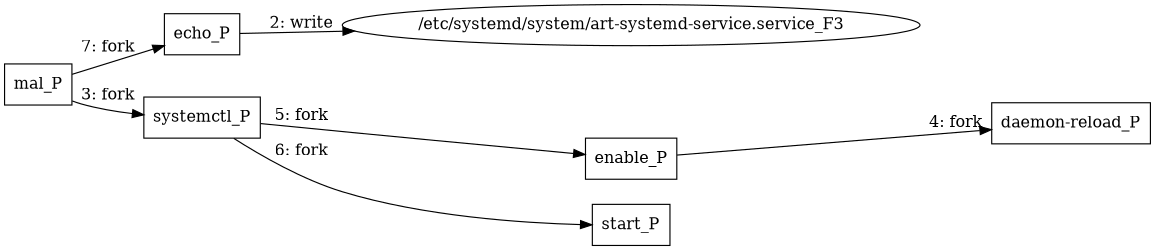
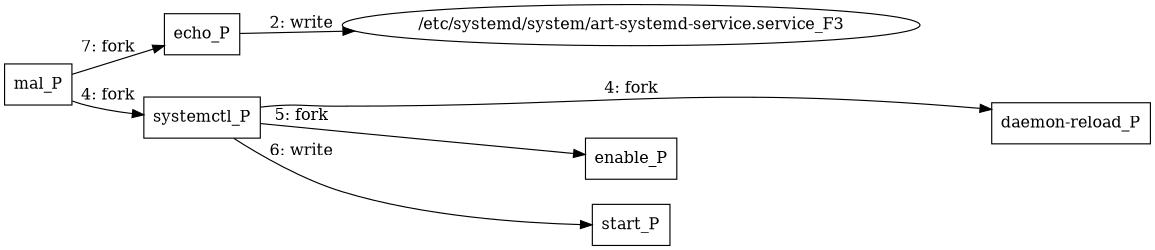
edge "mal_P" -> "systemctl_P": label "3: fork" -> "4: fork"
edge "enable_P" -> "daemon-reload_P": now "systemctl_P" -> "daemon-reload_P"
edge "systemctl_P" -> "start_P": label "6: fork" -> "6: write"
